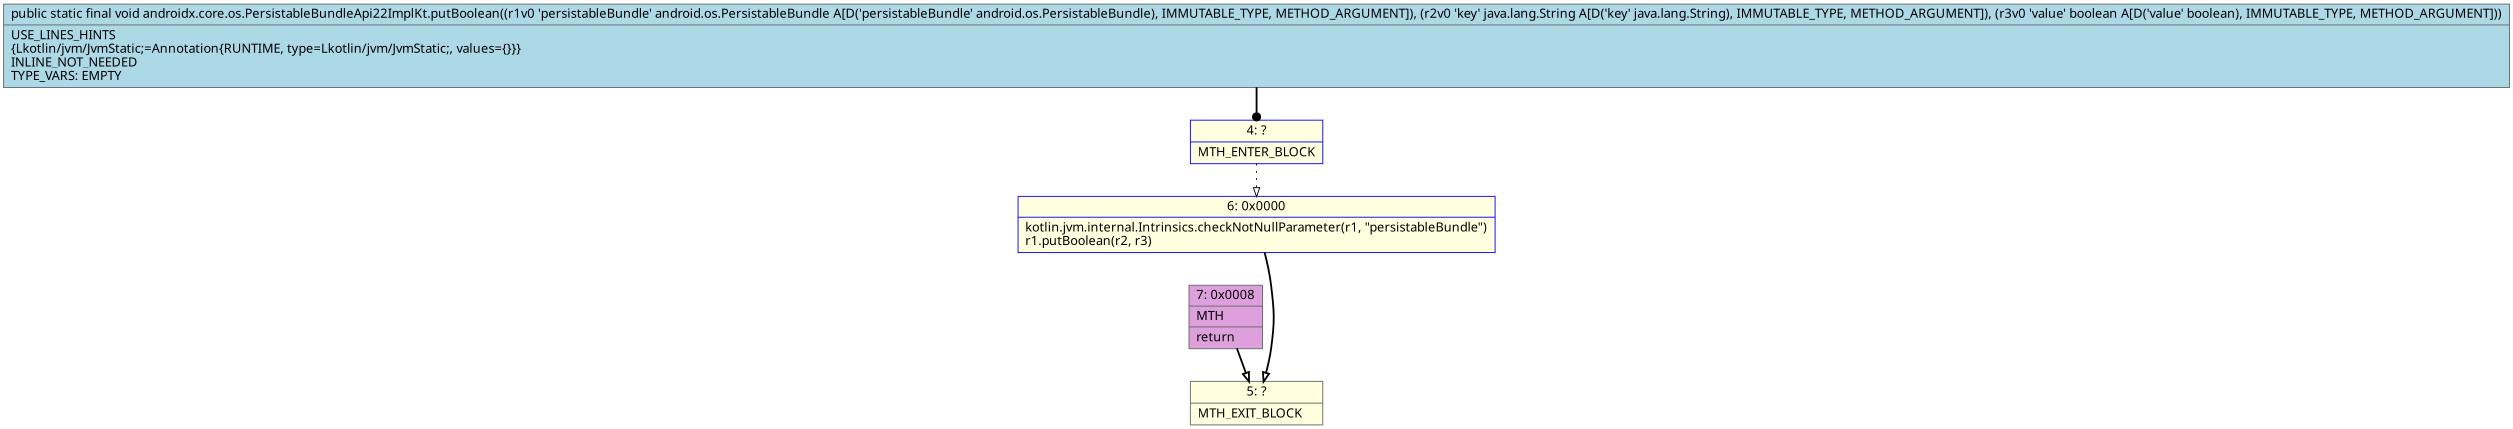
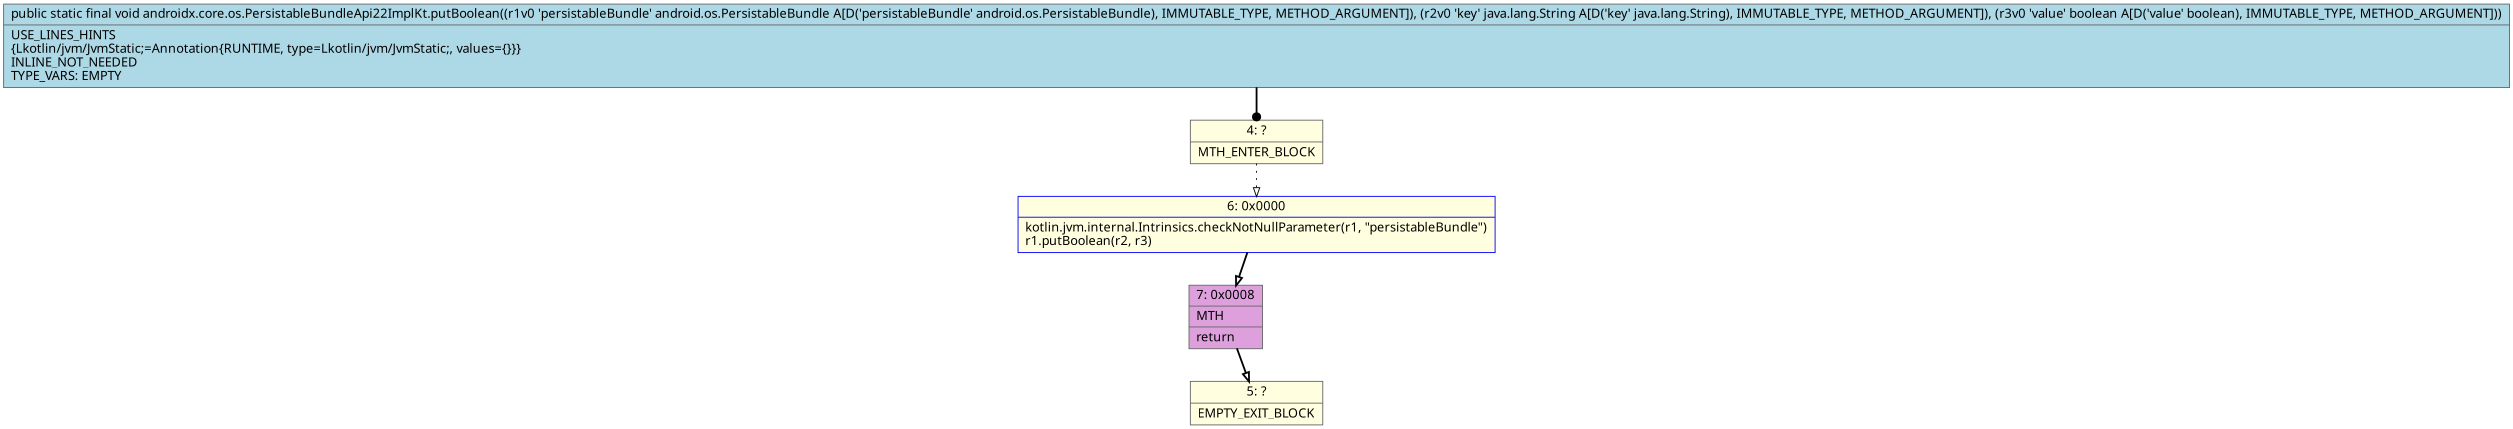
node "4: ?": color blue -> gray40
edge "6: 0x0000" -> "5: ?": now "6: 0x0000" -> "7: 0x0008"
node "5: ?": text "MTH_EXIT_BLOCK" -> "EMPTY_EXIT_BLOCK"
